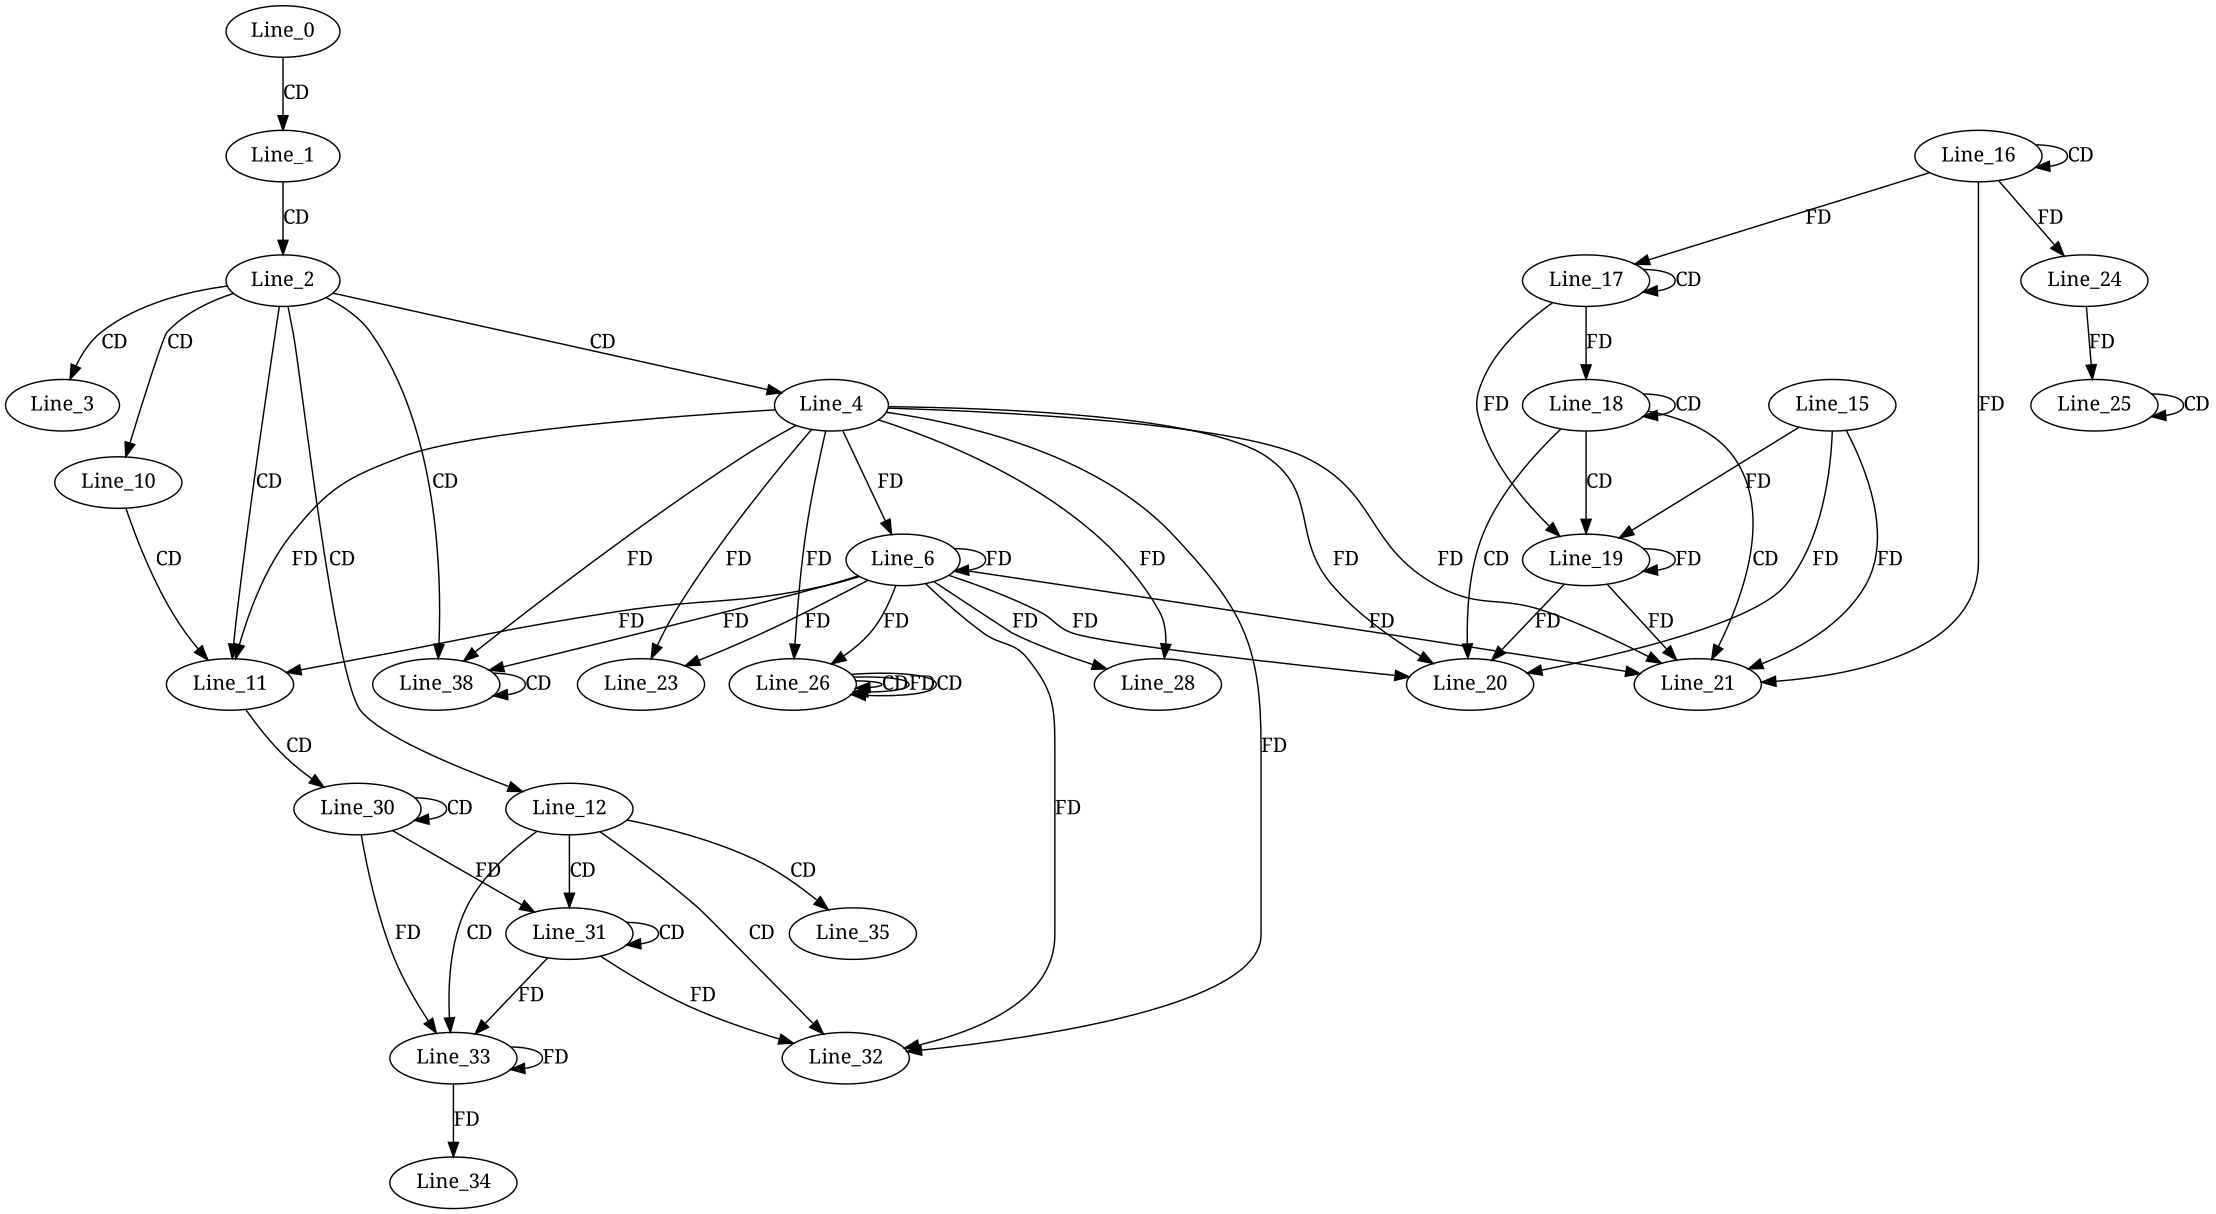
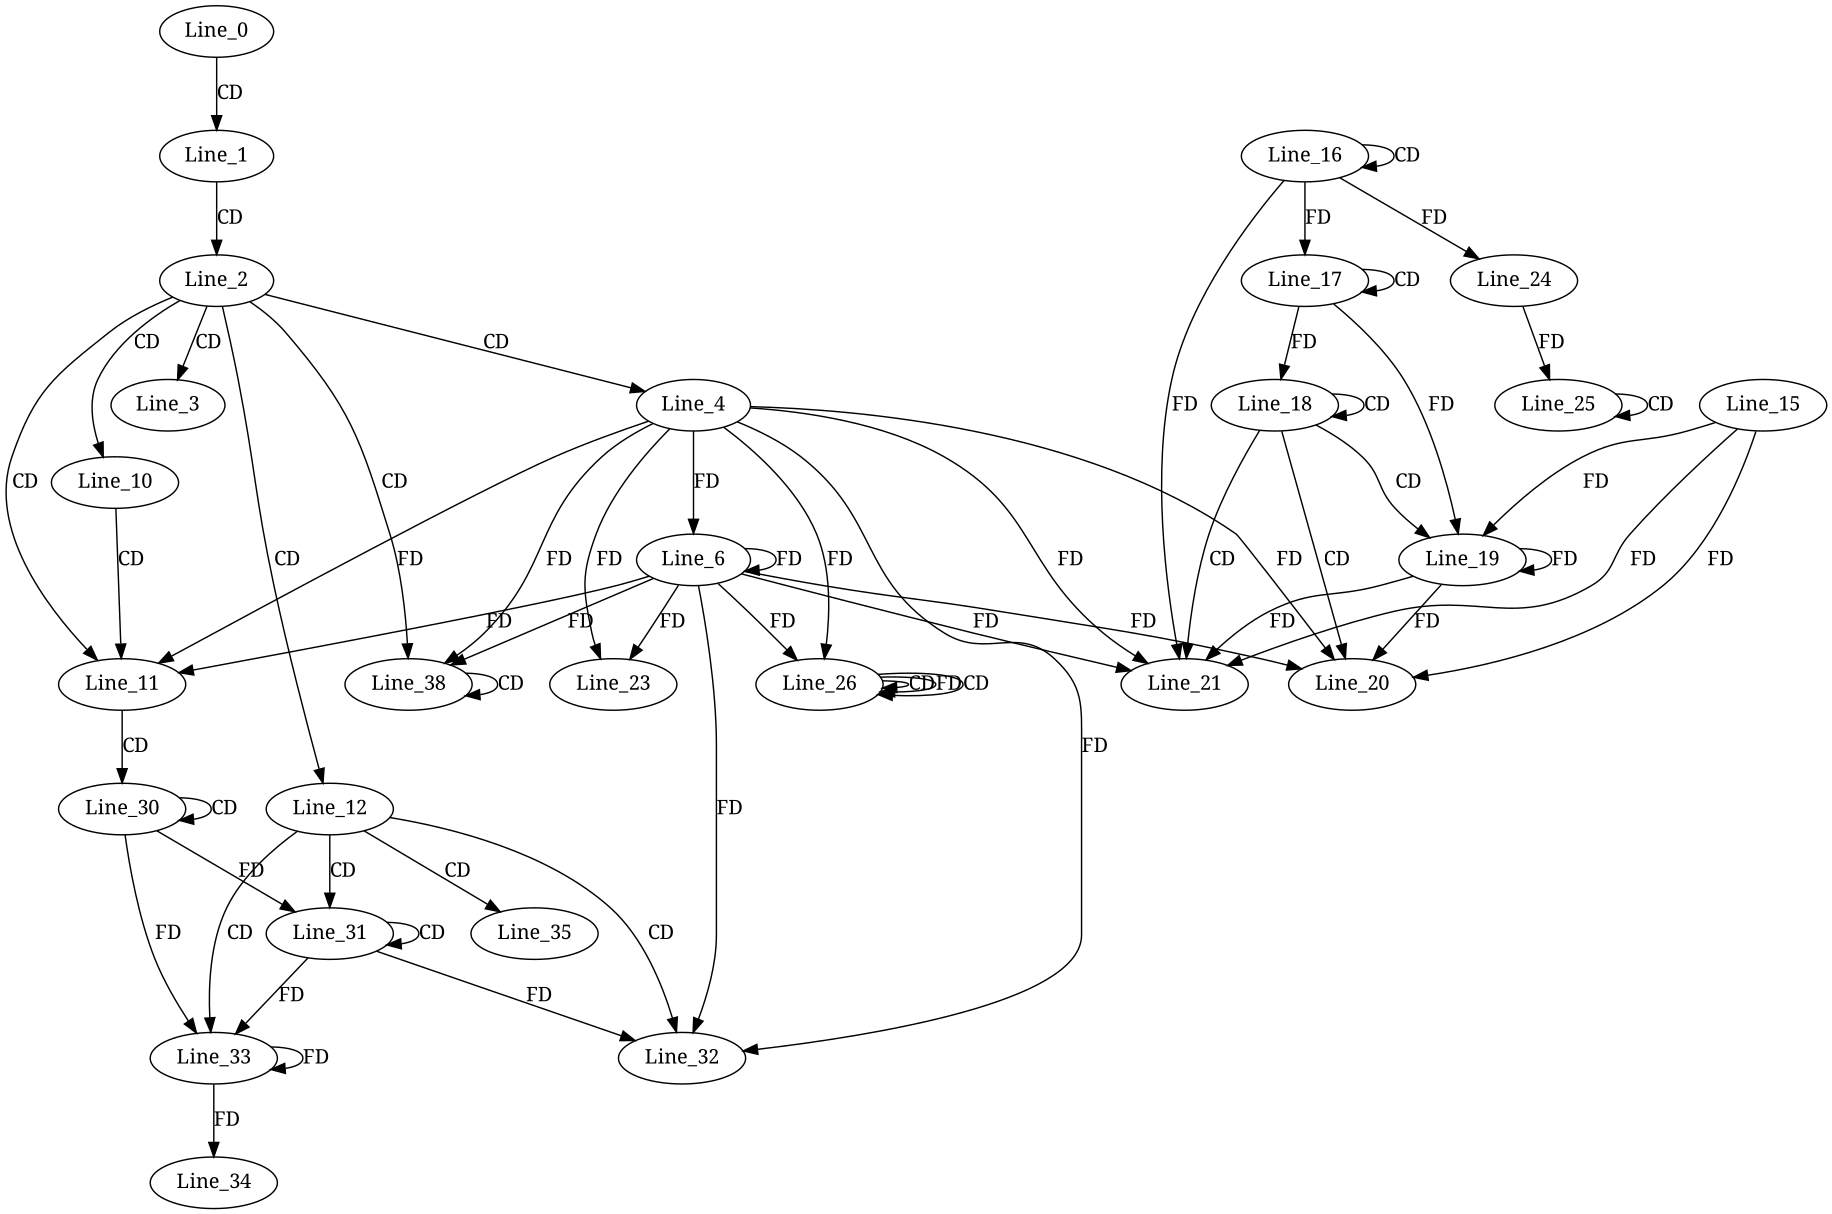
node "Line_28": removed
